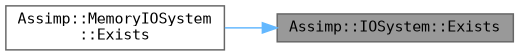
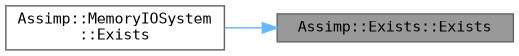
node "Assimp::IOSystem::Exists": label "Assimp::IOSystem::Exists" -> "Assimp::Exists::Exists"
